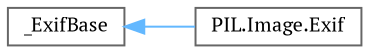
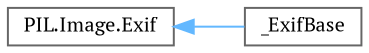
edge "PIL.Image.Exif" -> "_ExifBase": reversed
